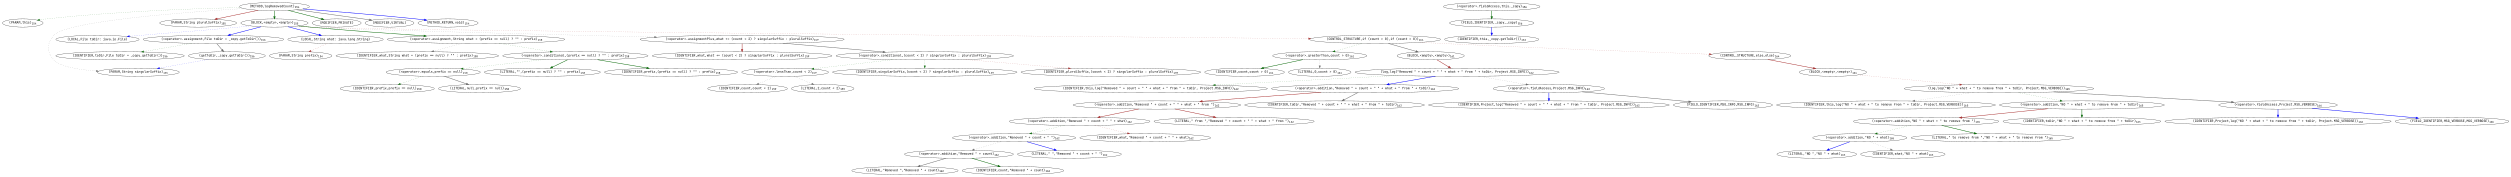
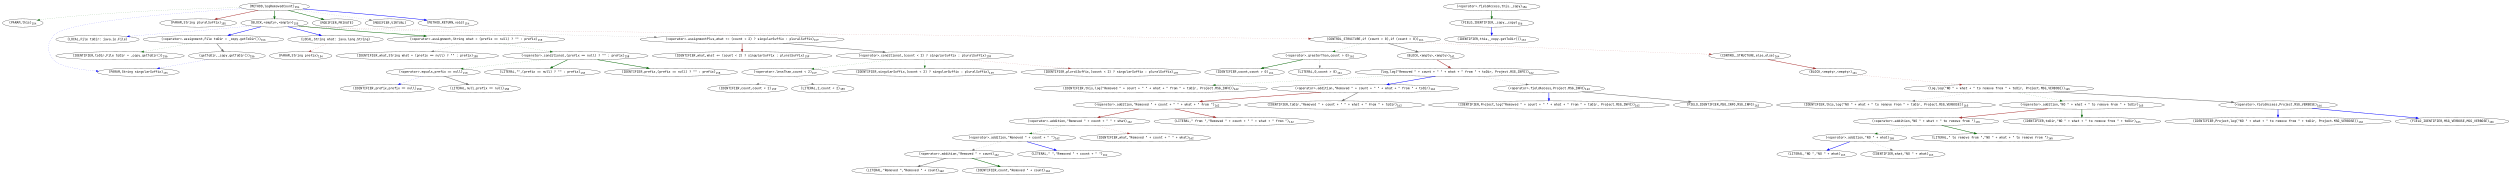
edge "(METHOD,logRemovedCount)" -> "(MODIFIER,VIRTUAL)": style bold -> dotted
edge "(METHOD,logRemovedCount)" -> "(PARAM,String singularSuffix)": color gray40 -> blue
edge "(<operator>.equals,prefix == null)" -> "(IDENTIFIER,prefix,prefix == null)": color darkgreen -> blue
